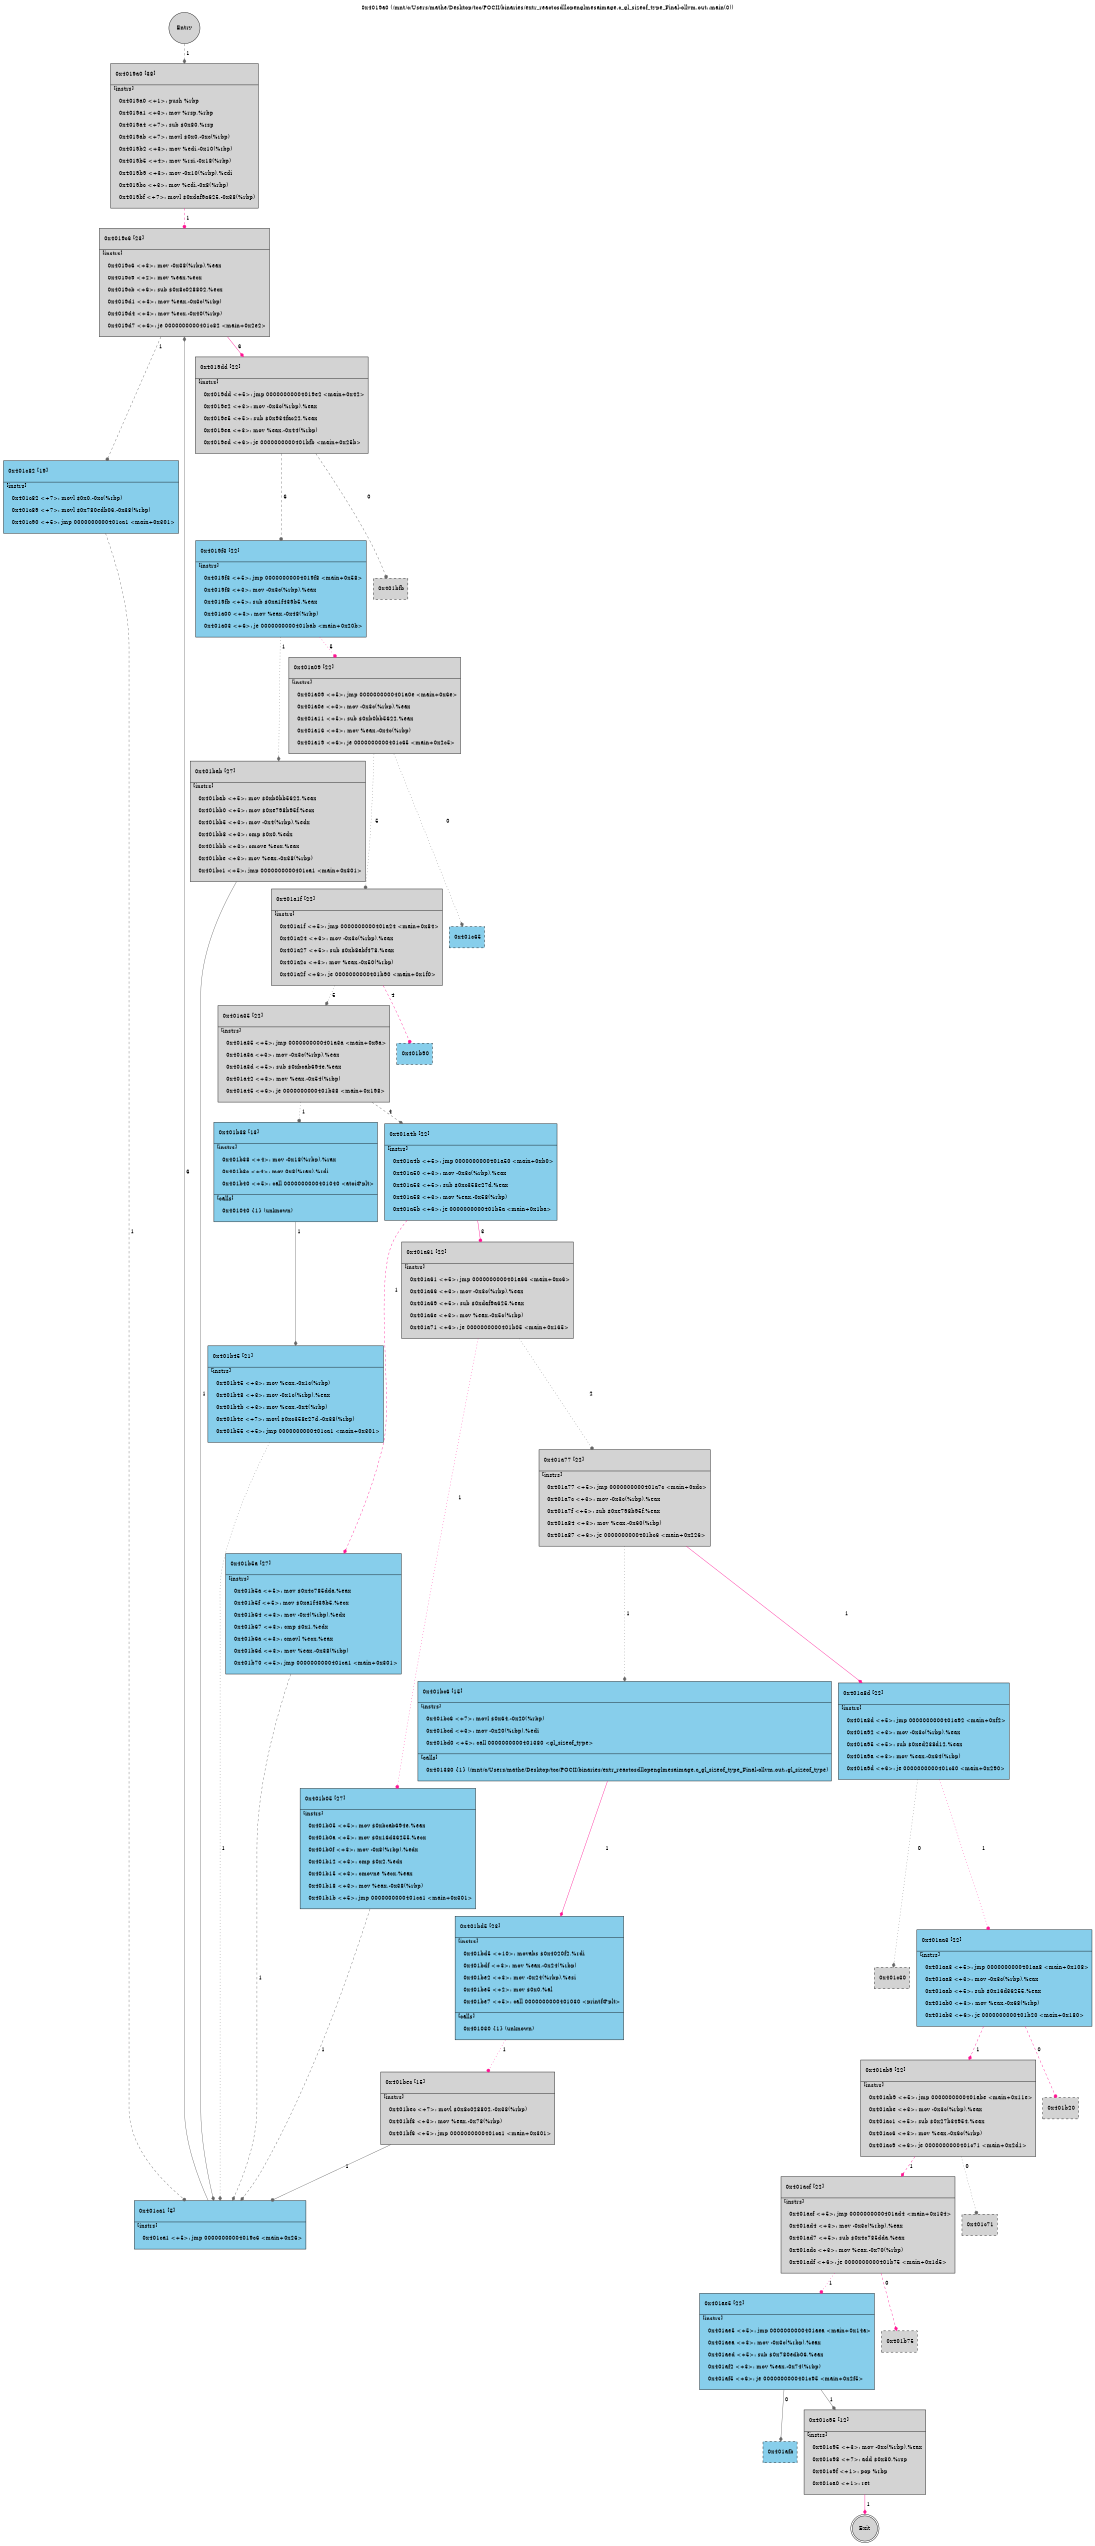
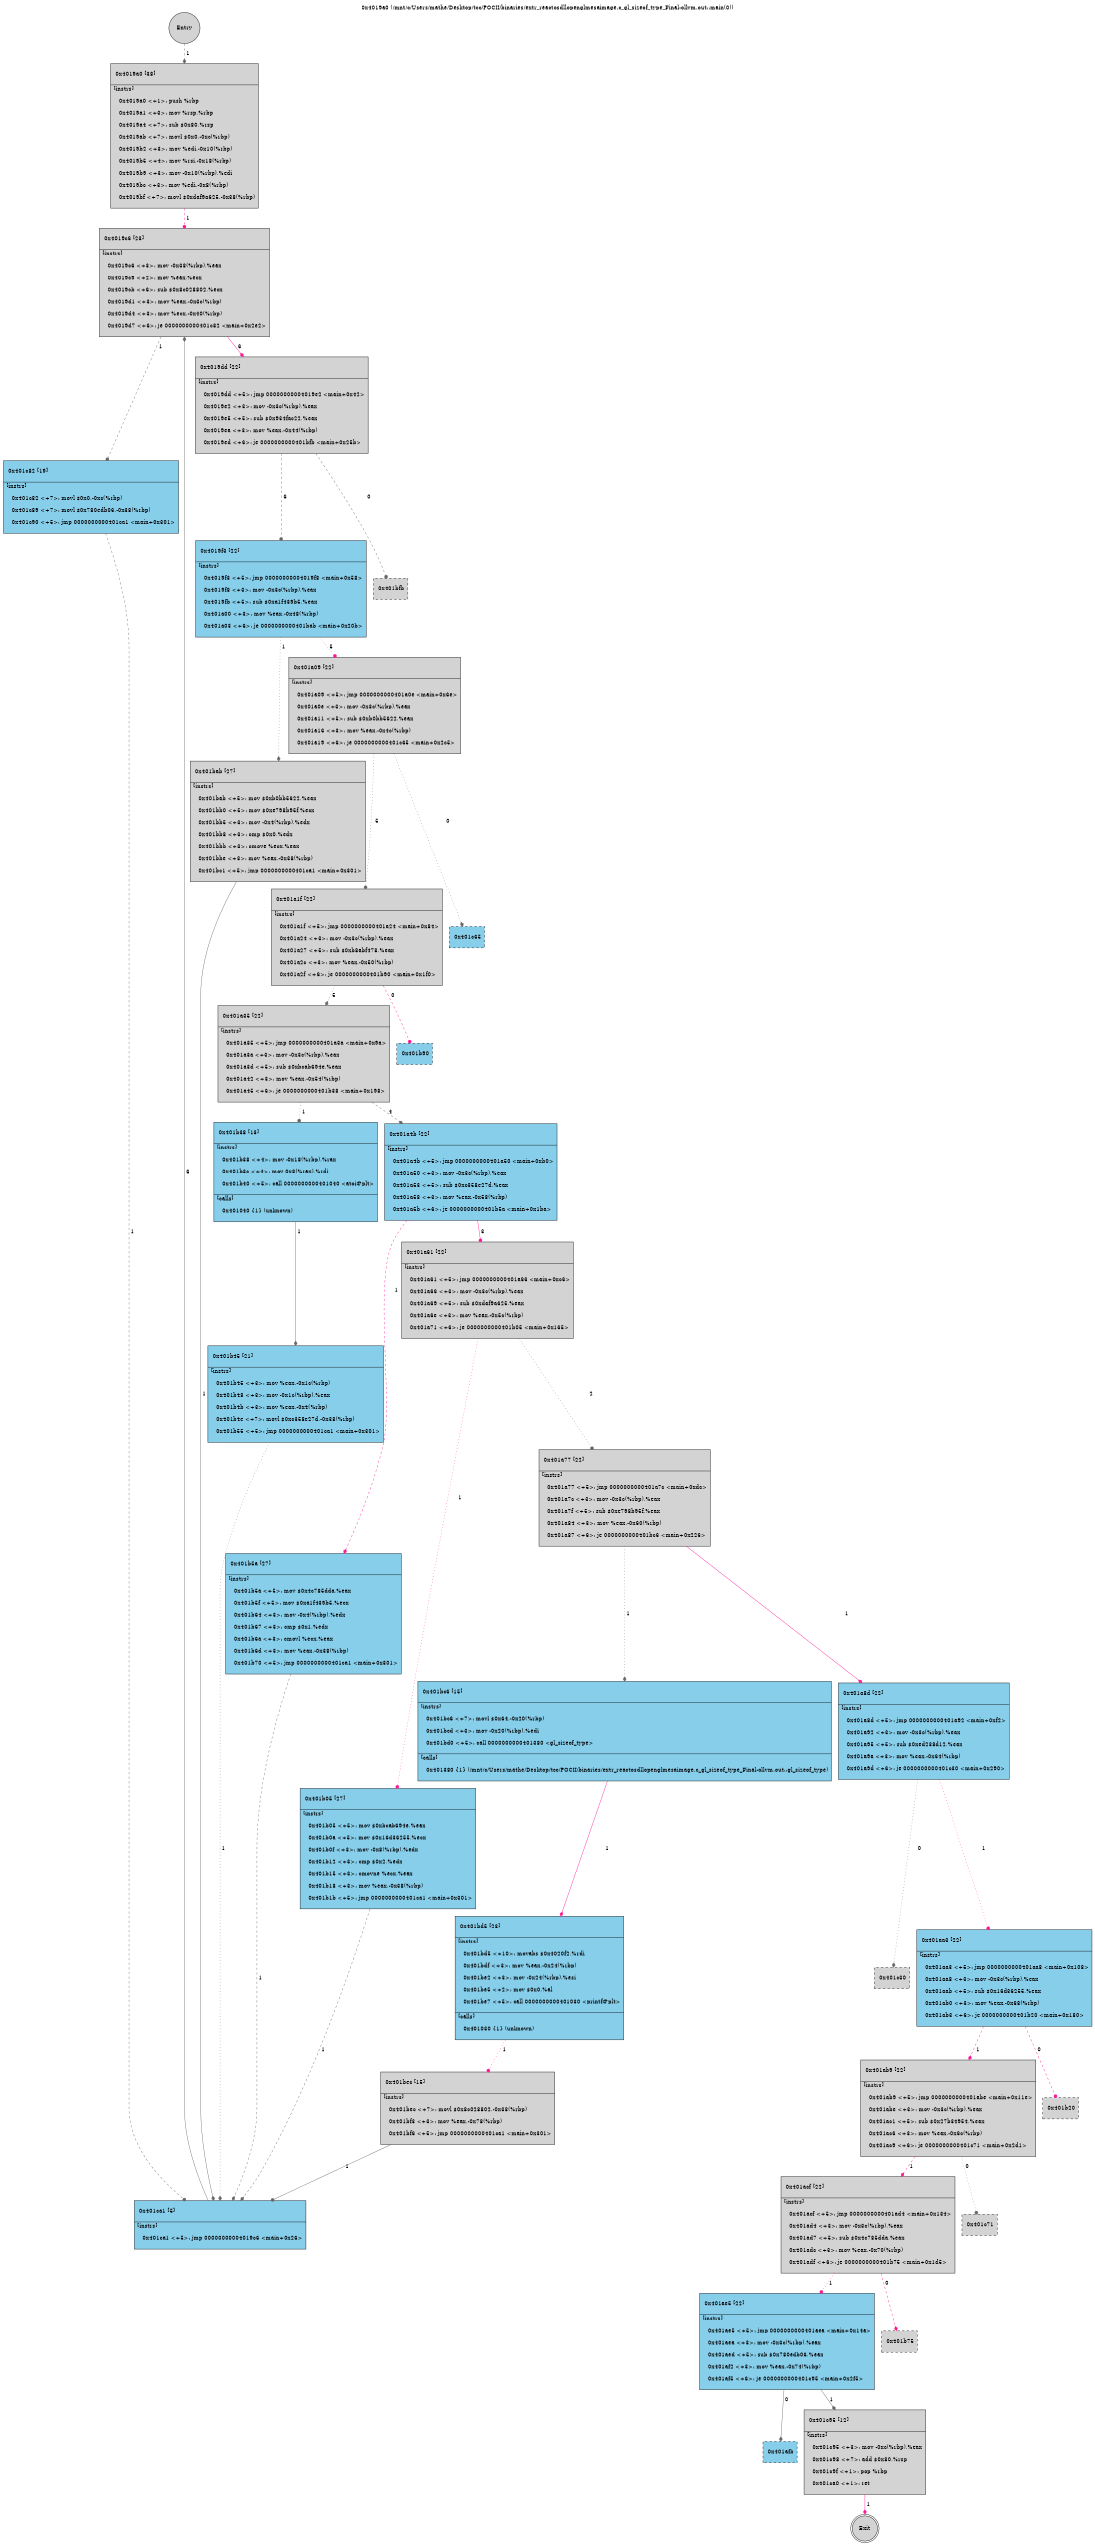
edge "0x401a1f [22]" -> "0x401b90": label " 4" -> " 0"
